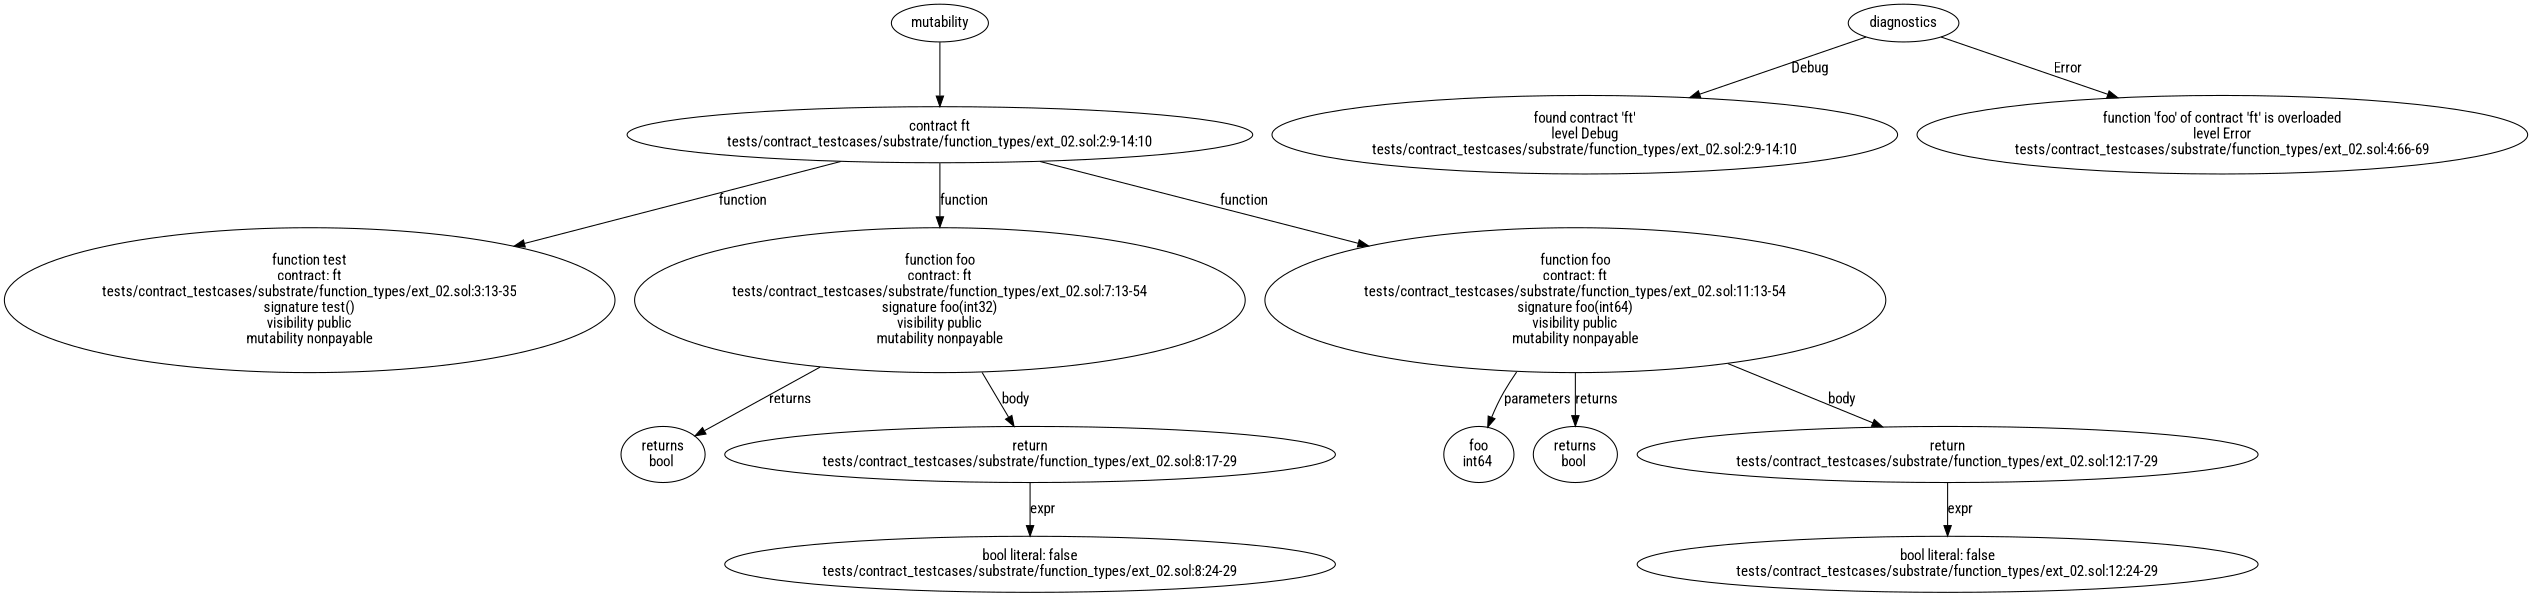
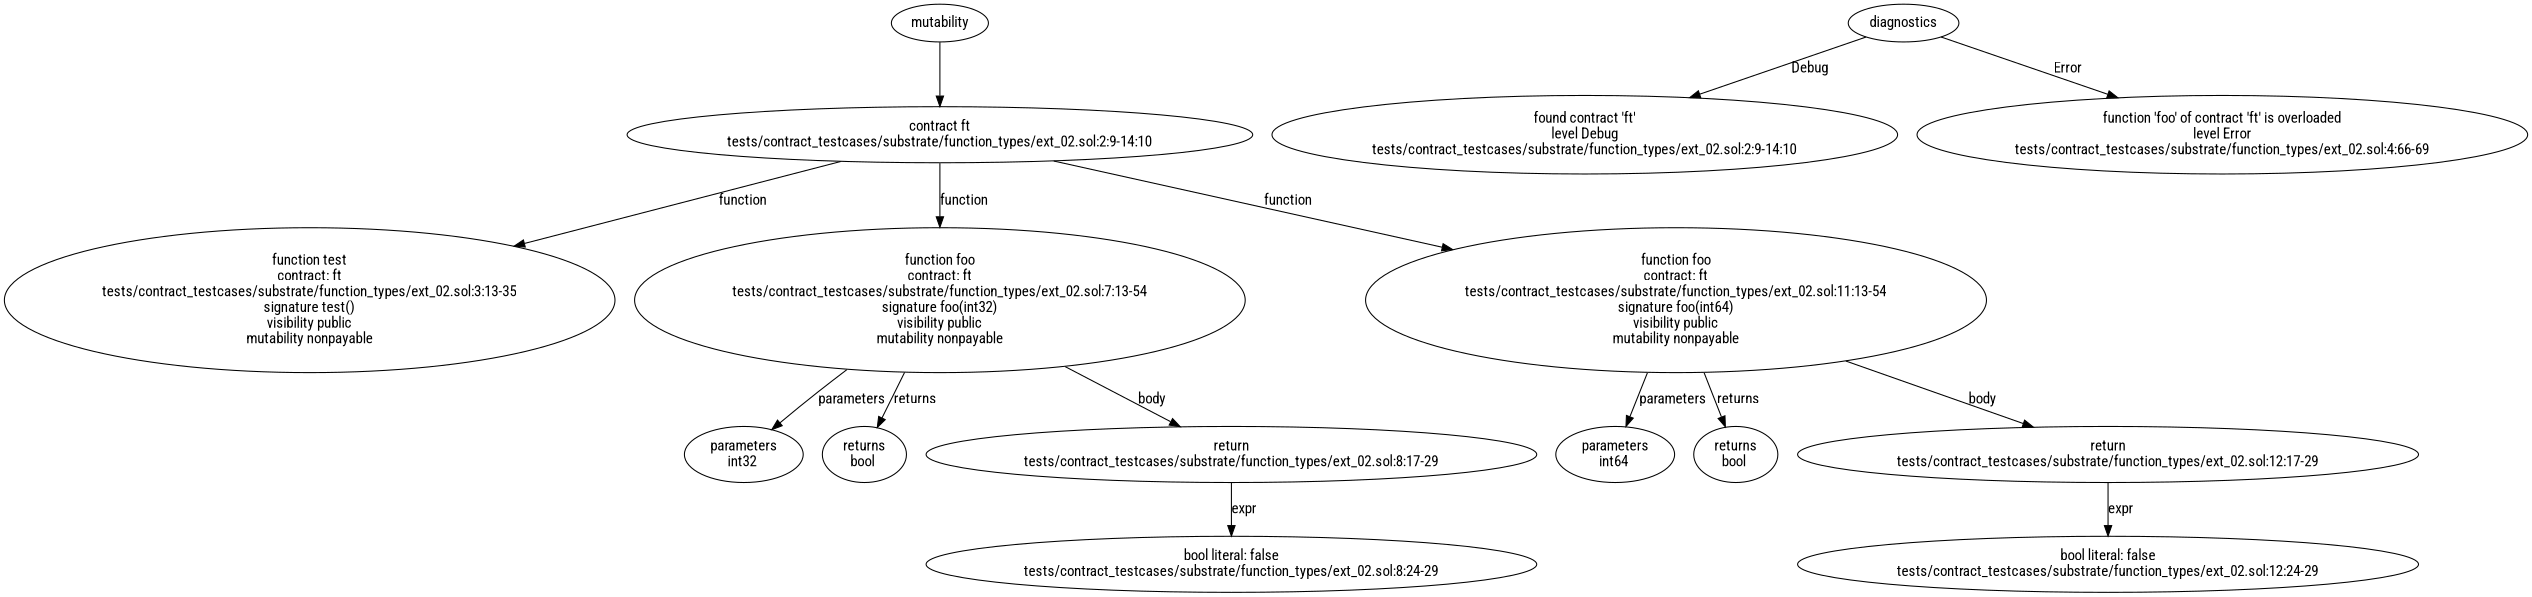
node "parameters int32": added
node "foo int64": label "foo int64" -> "parameters int64"
